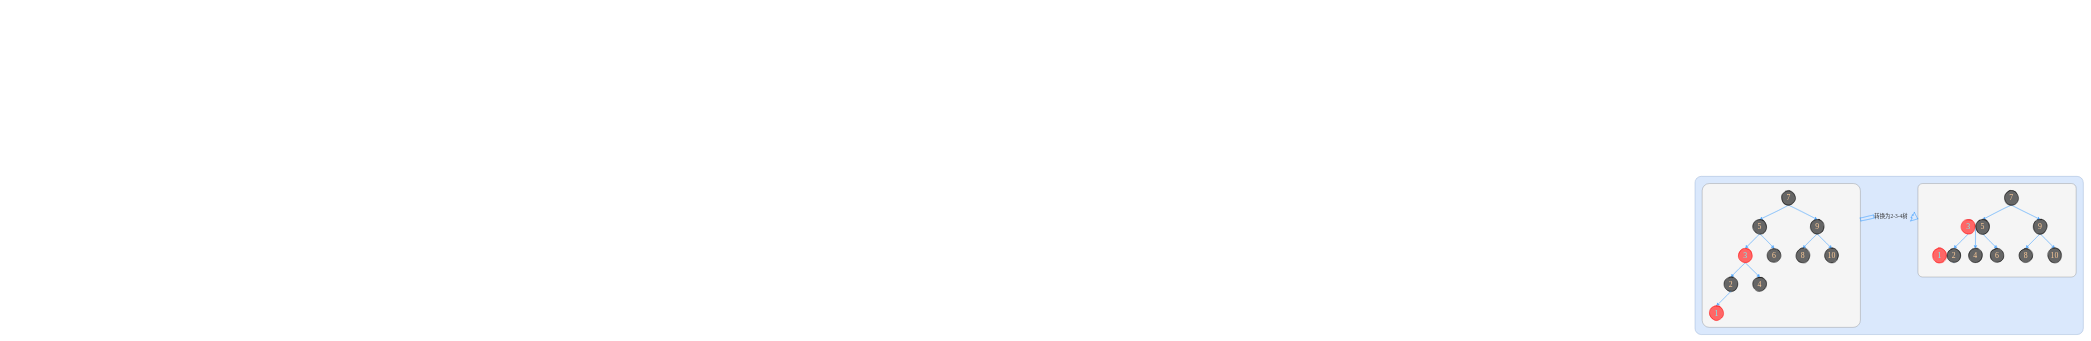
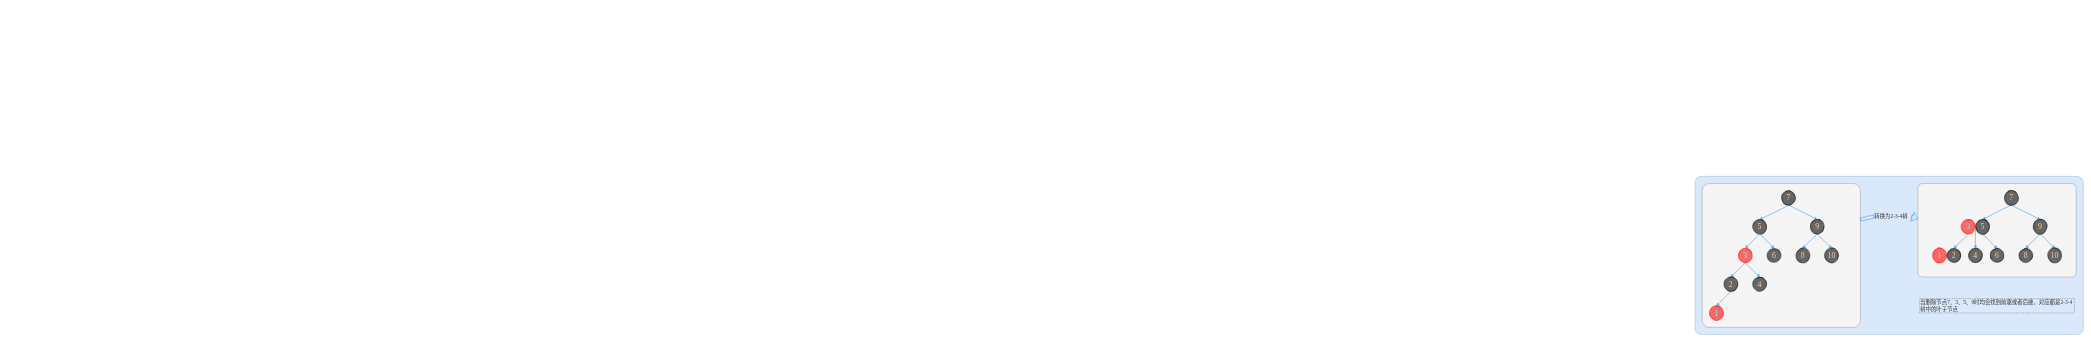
node "当删除节点7、3、5、9时均会找到前驱或者后继，对应都是2-3-4树中的叶子节点": added
